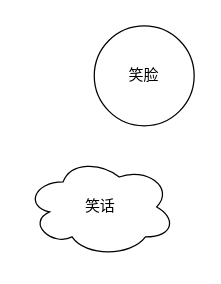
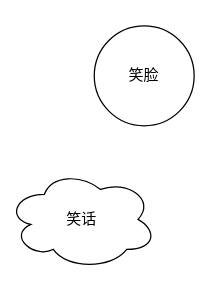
node "笑话": moved (101, 207) -> (82, 219)
